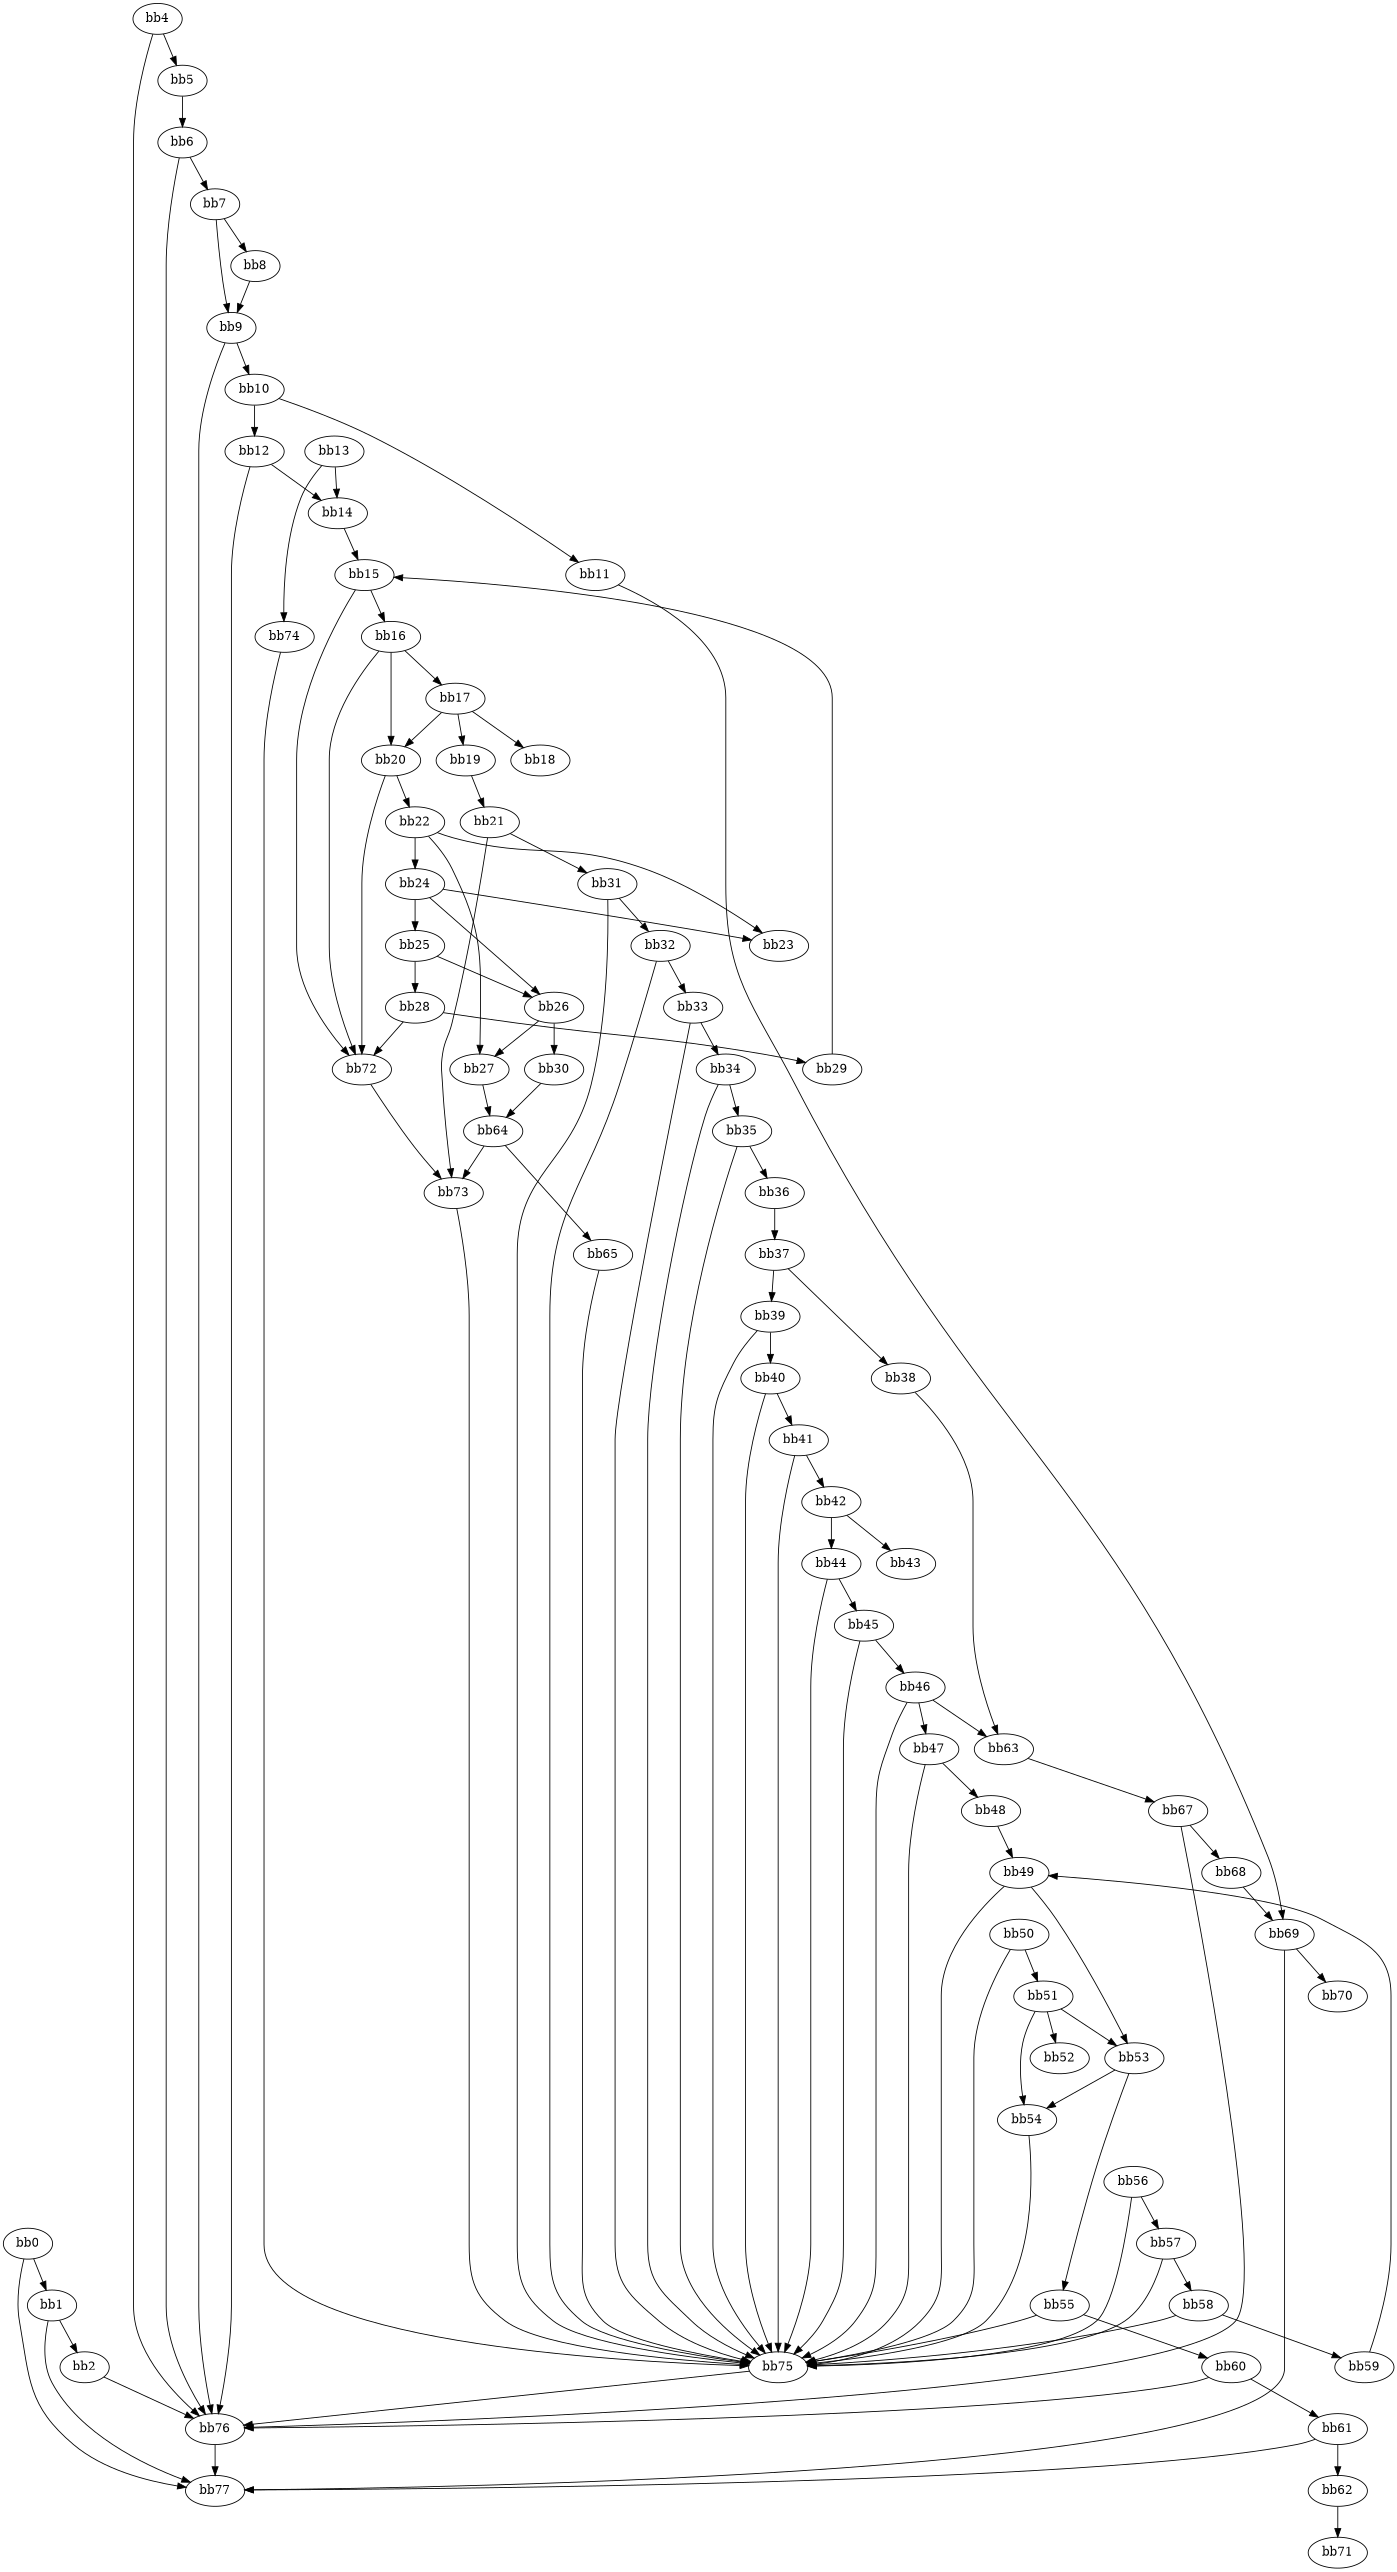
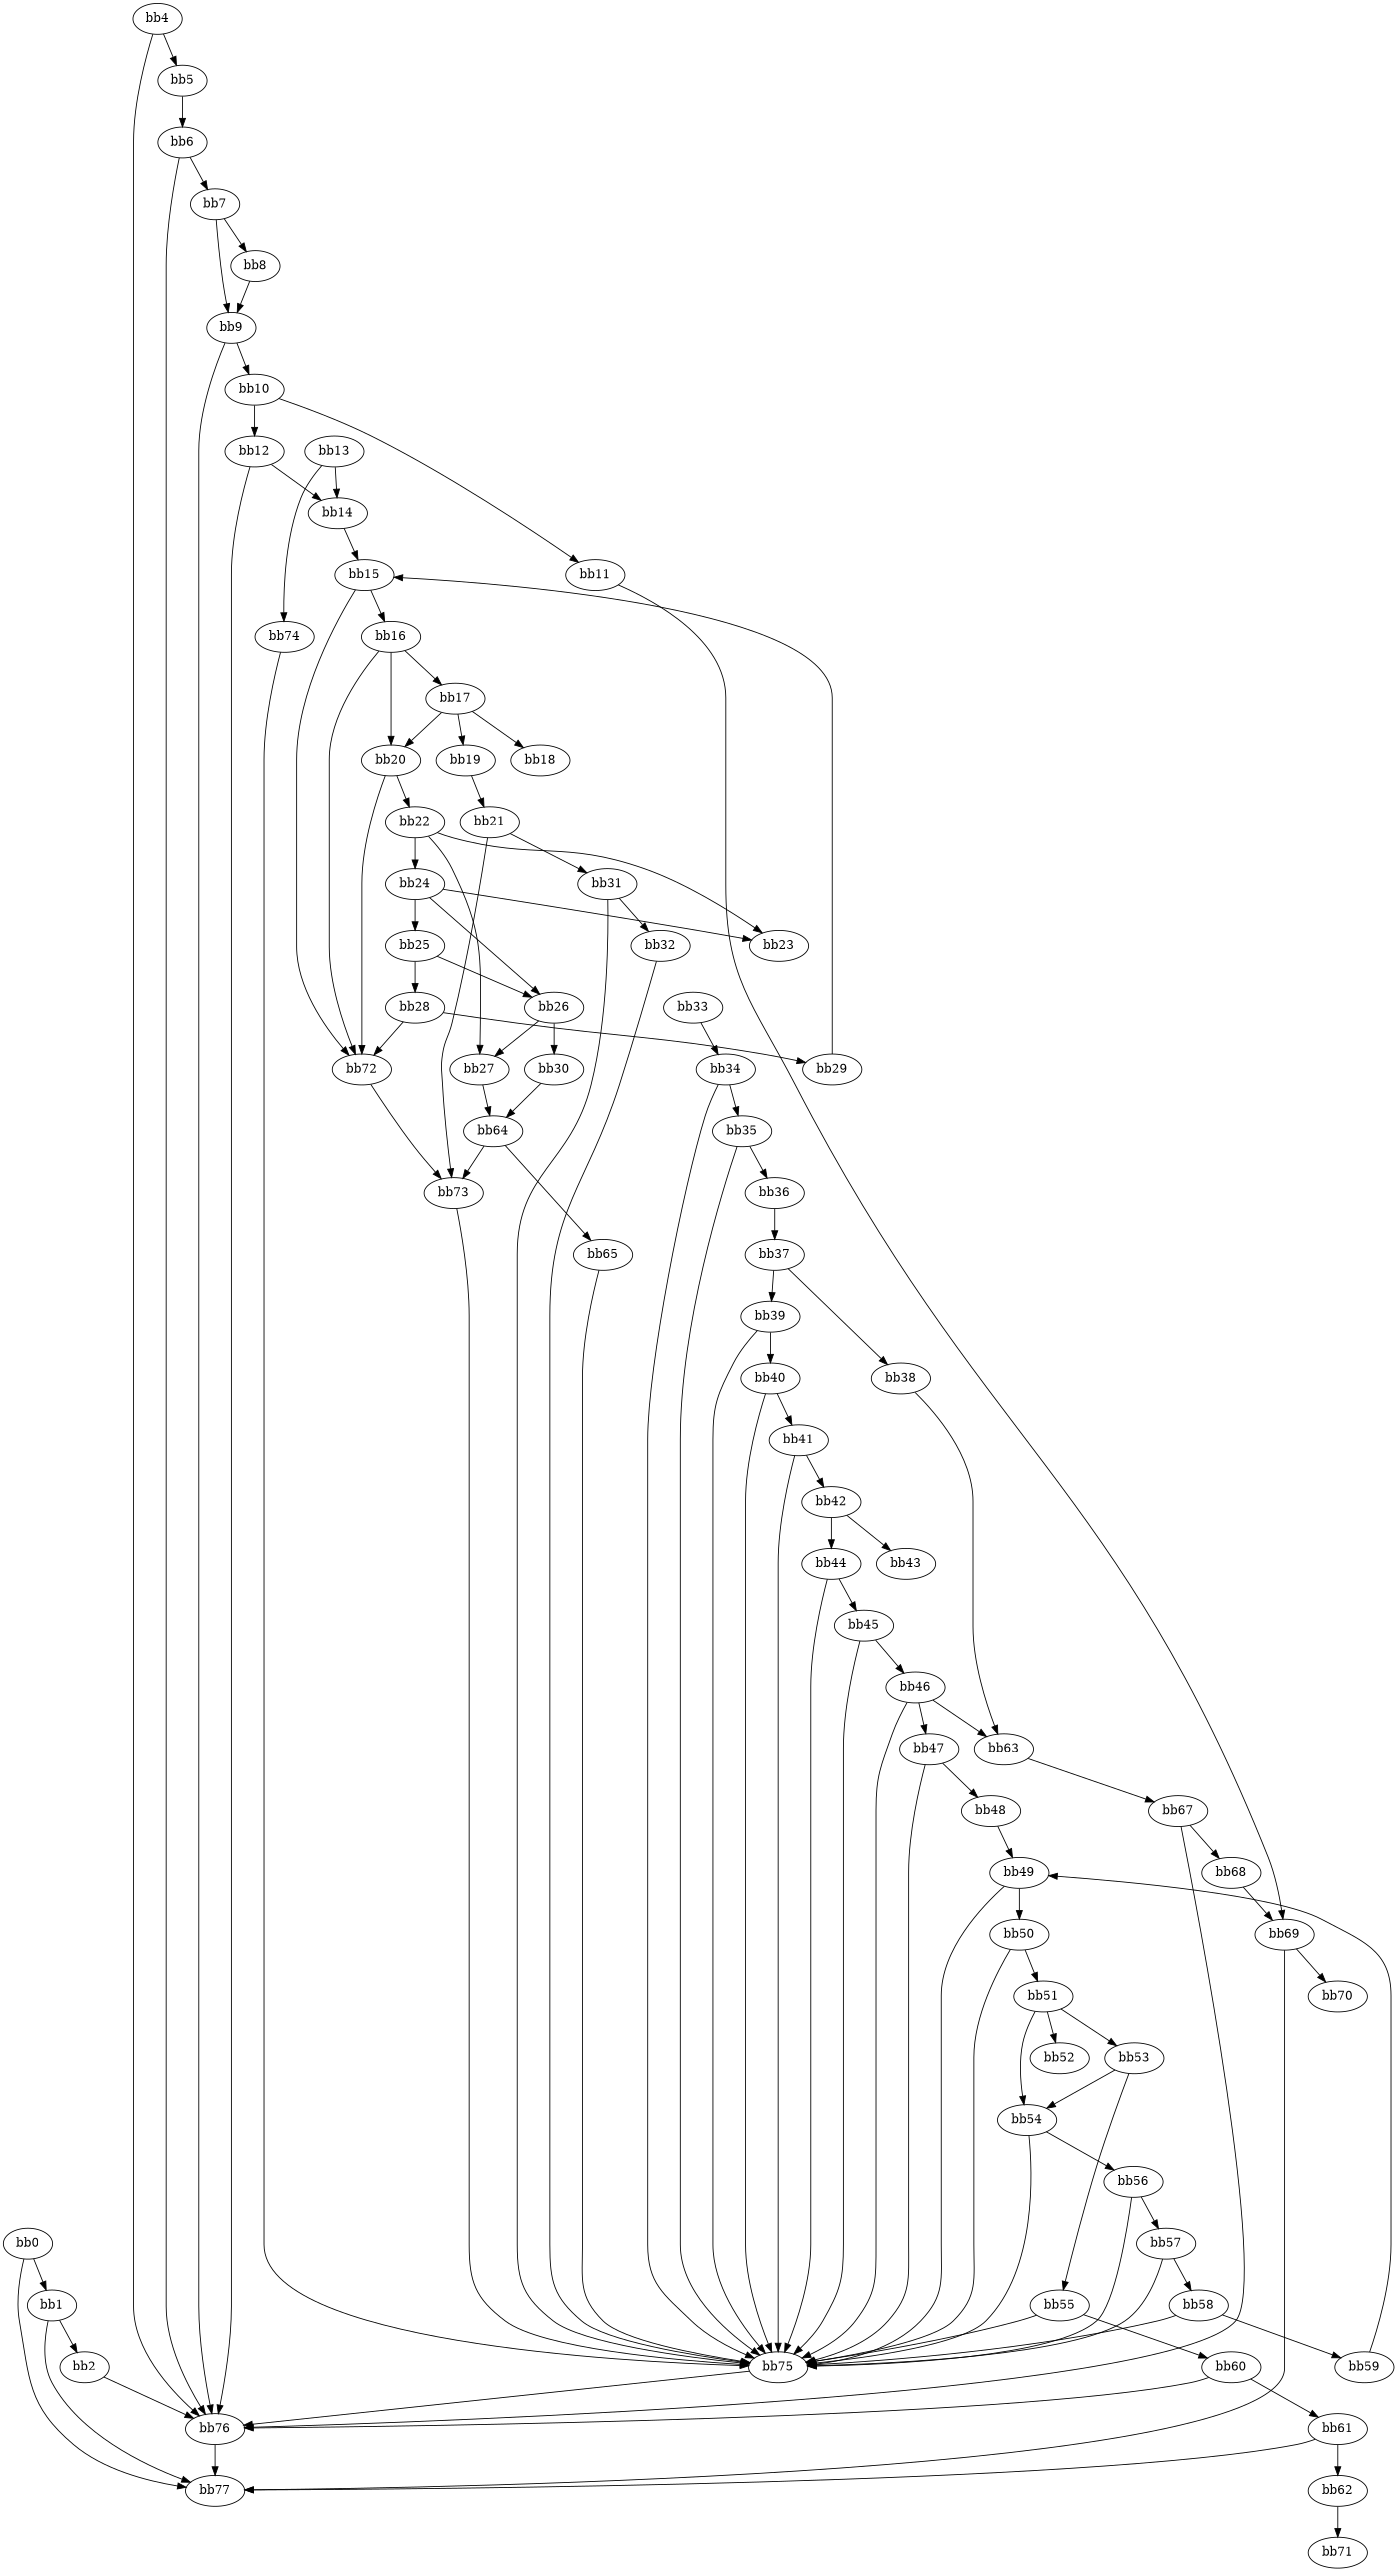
edge "bb32" -> "bb33": removed
edge "bb33" -> "bb75": removed
edge "bb49" -> "bb53": now "bb49" -> "bb50"
edge "bb54" -> "bb56": added
